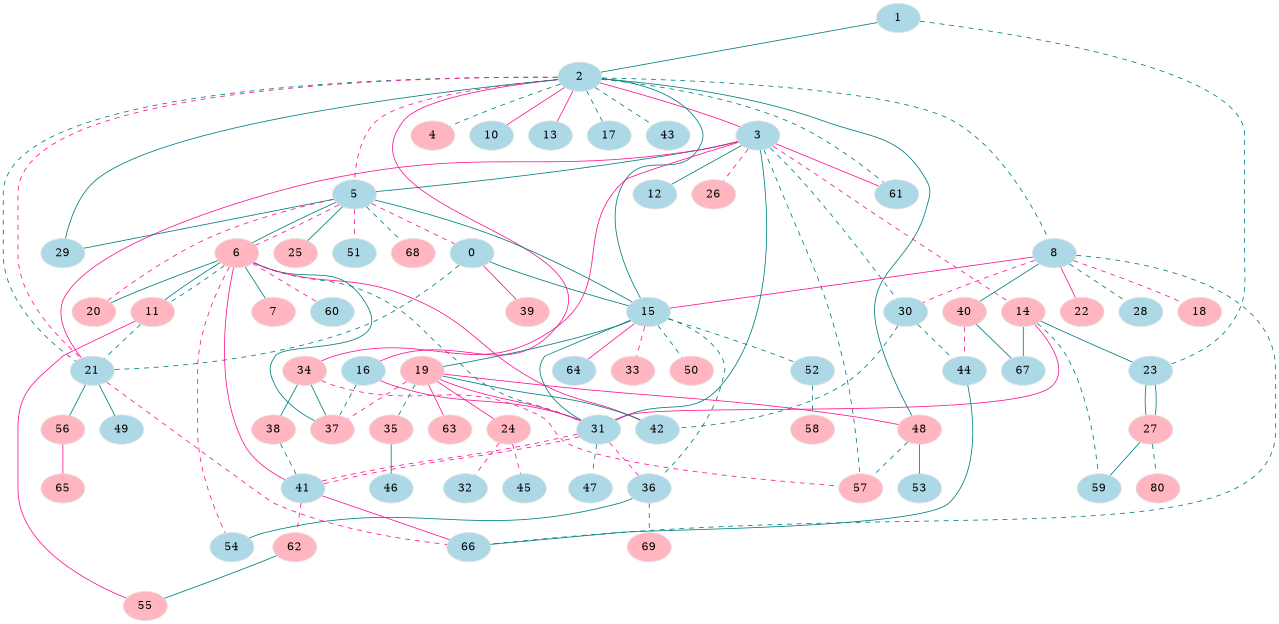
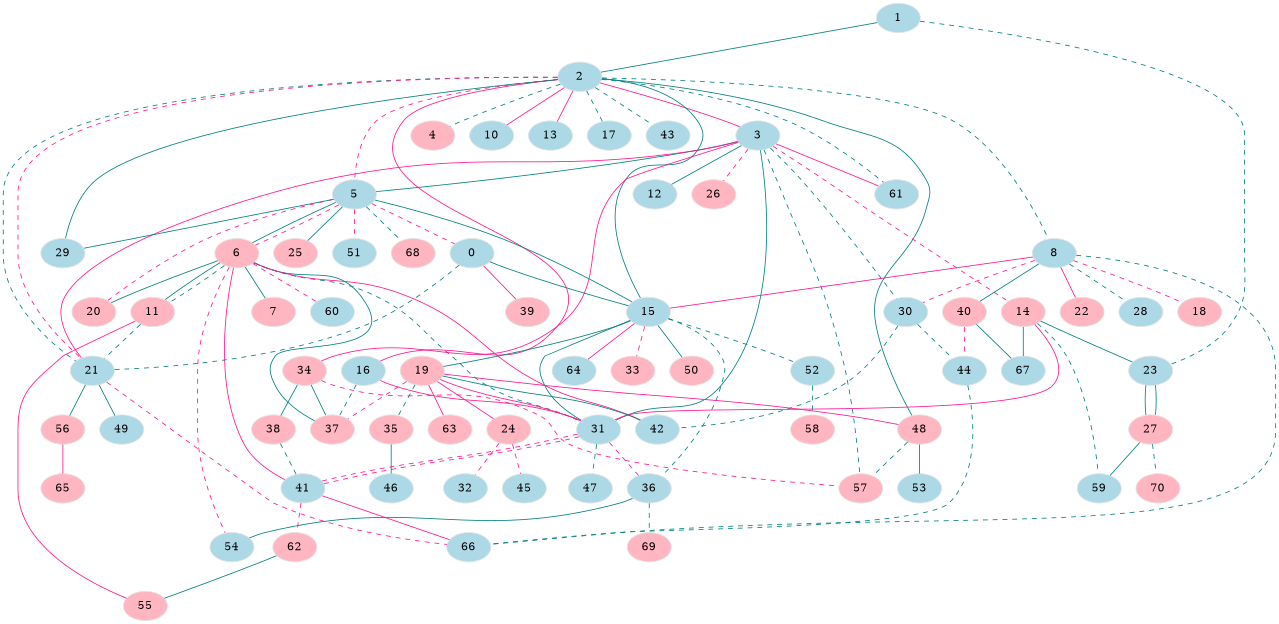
edge "15" -- "50": style dashed -> solid
node "80": label "80" -> "70"
edge "44" -- "66": style solid -> dashed
